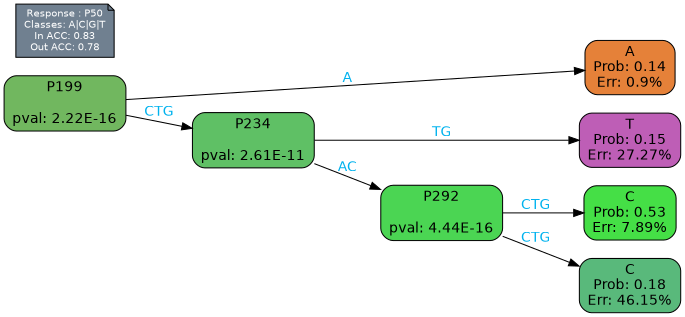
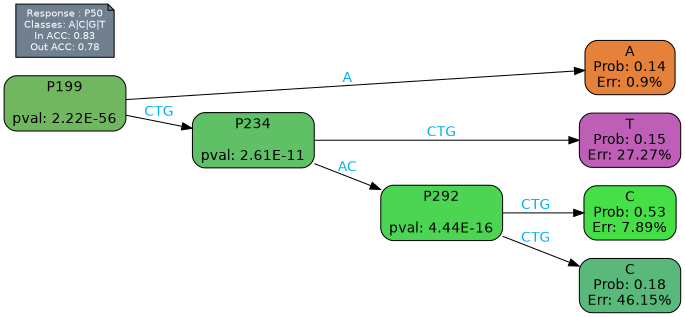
node "P199 pval: 2.22E-16": label "P199 pval: 2.22E-16" -> "P199 pval: 2.22E-56"
edge "P234 pval: 2.61E-11" -> "T Prob: 0.15 Err: 27.27%": label "TG" -> "CTG"
